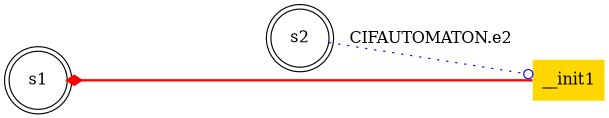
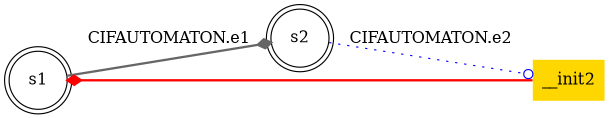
edge "s1" -> "s2": added, label "CIFAUTOMATON.e1"
node "__init1": label "__init1" -> "__init2"
